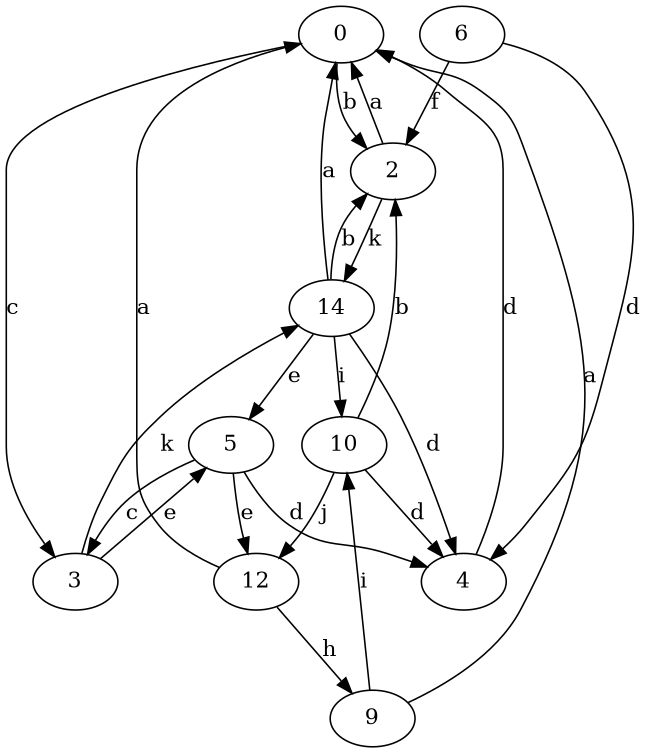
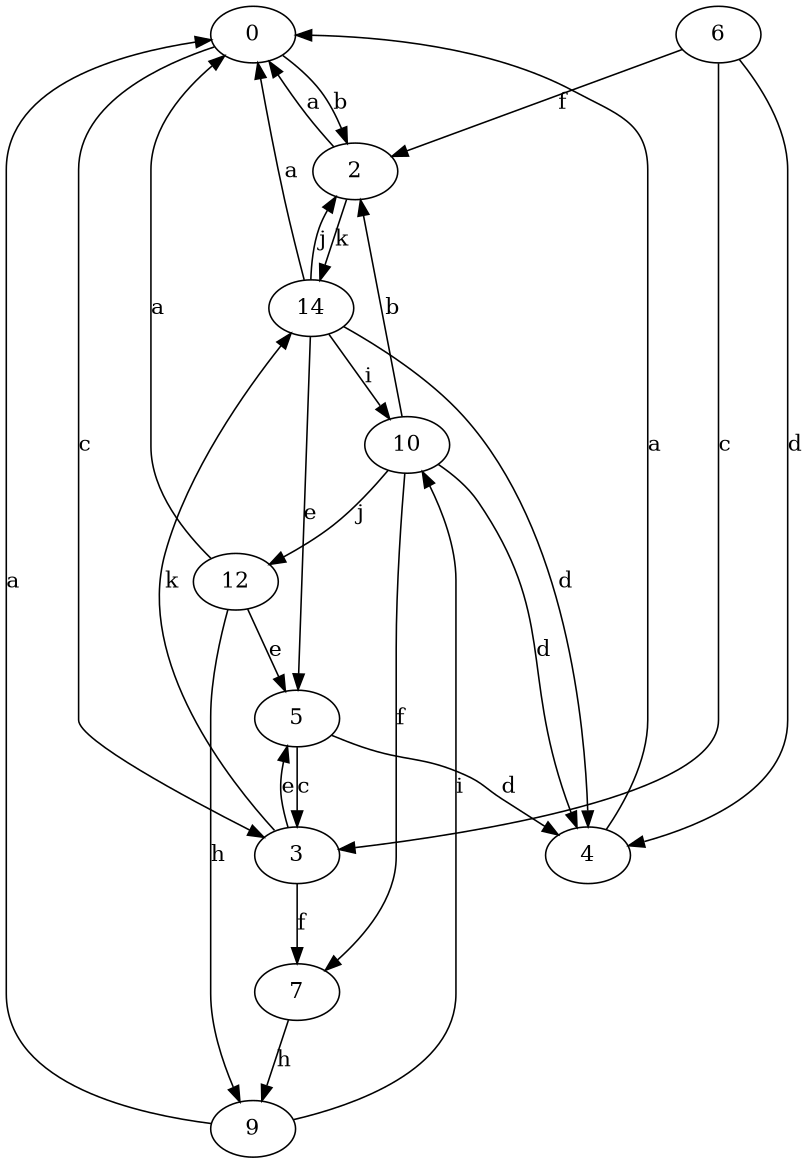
edge "14" -> "2": label "b" -> "j"
edge "4" -> "0": label "d" -> "a"
edge "5" -> "12": reversed
edge "6" -> "3": added, label "c"
node "7": added
